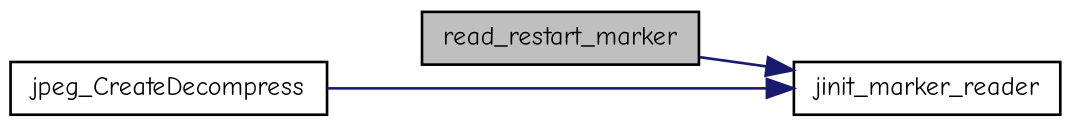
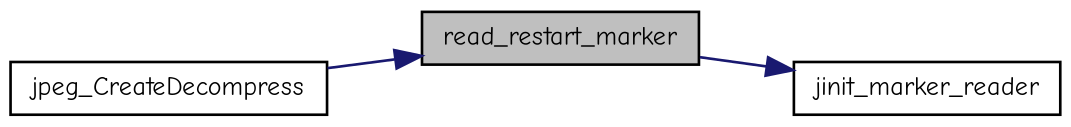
edge "jpeg_CreateDecompress" -> "jinit_marker_reader": now "jpeg_CreateDecompress" -> "read_restart_marker"
